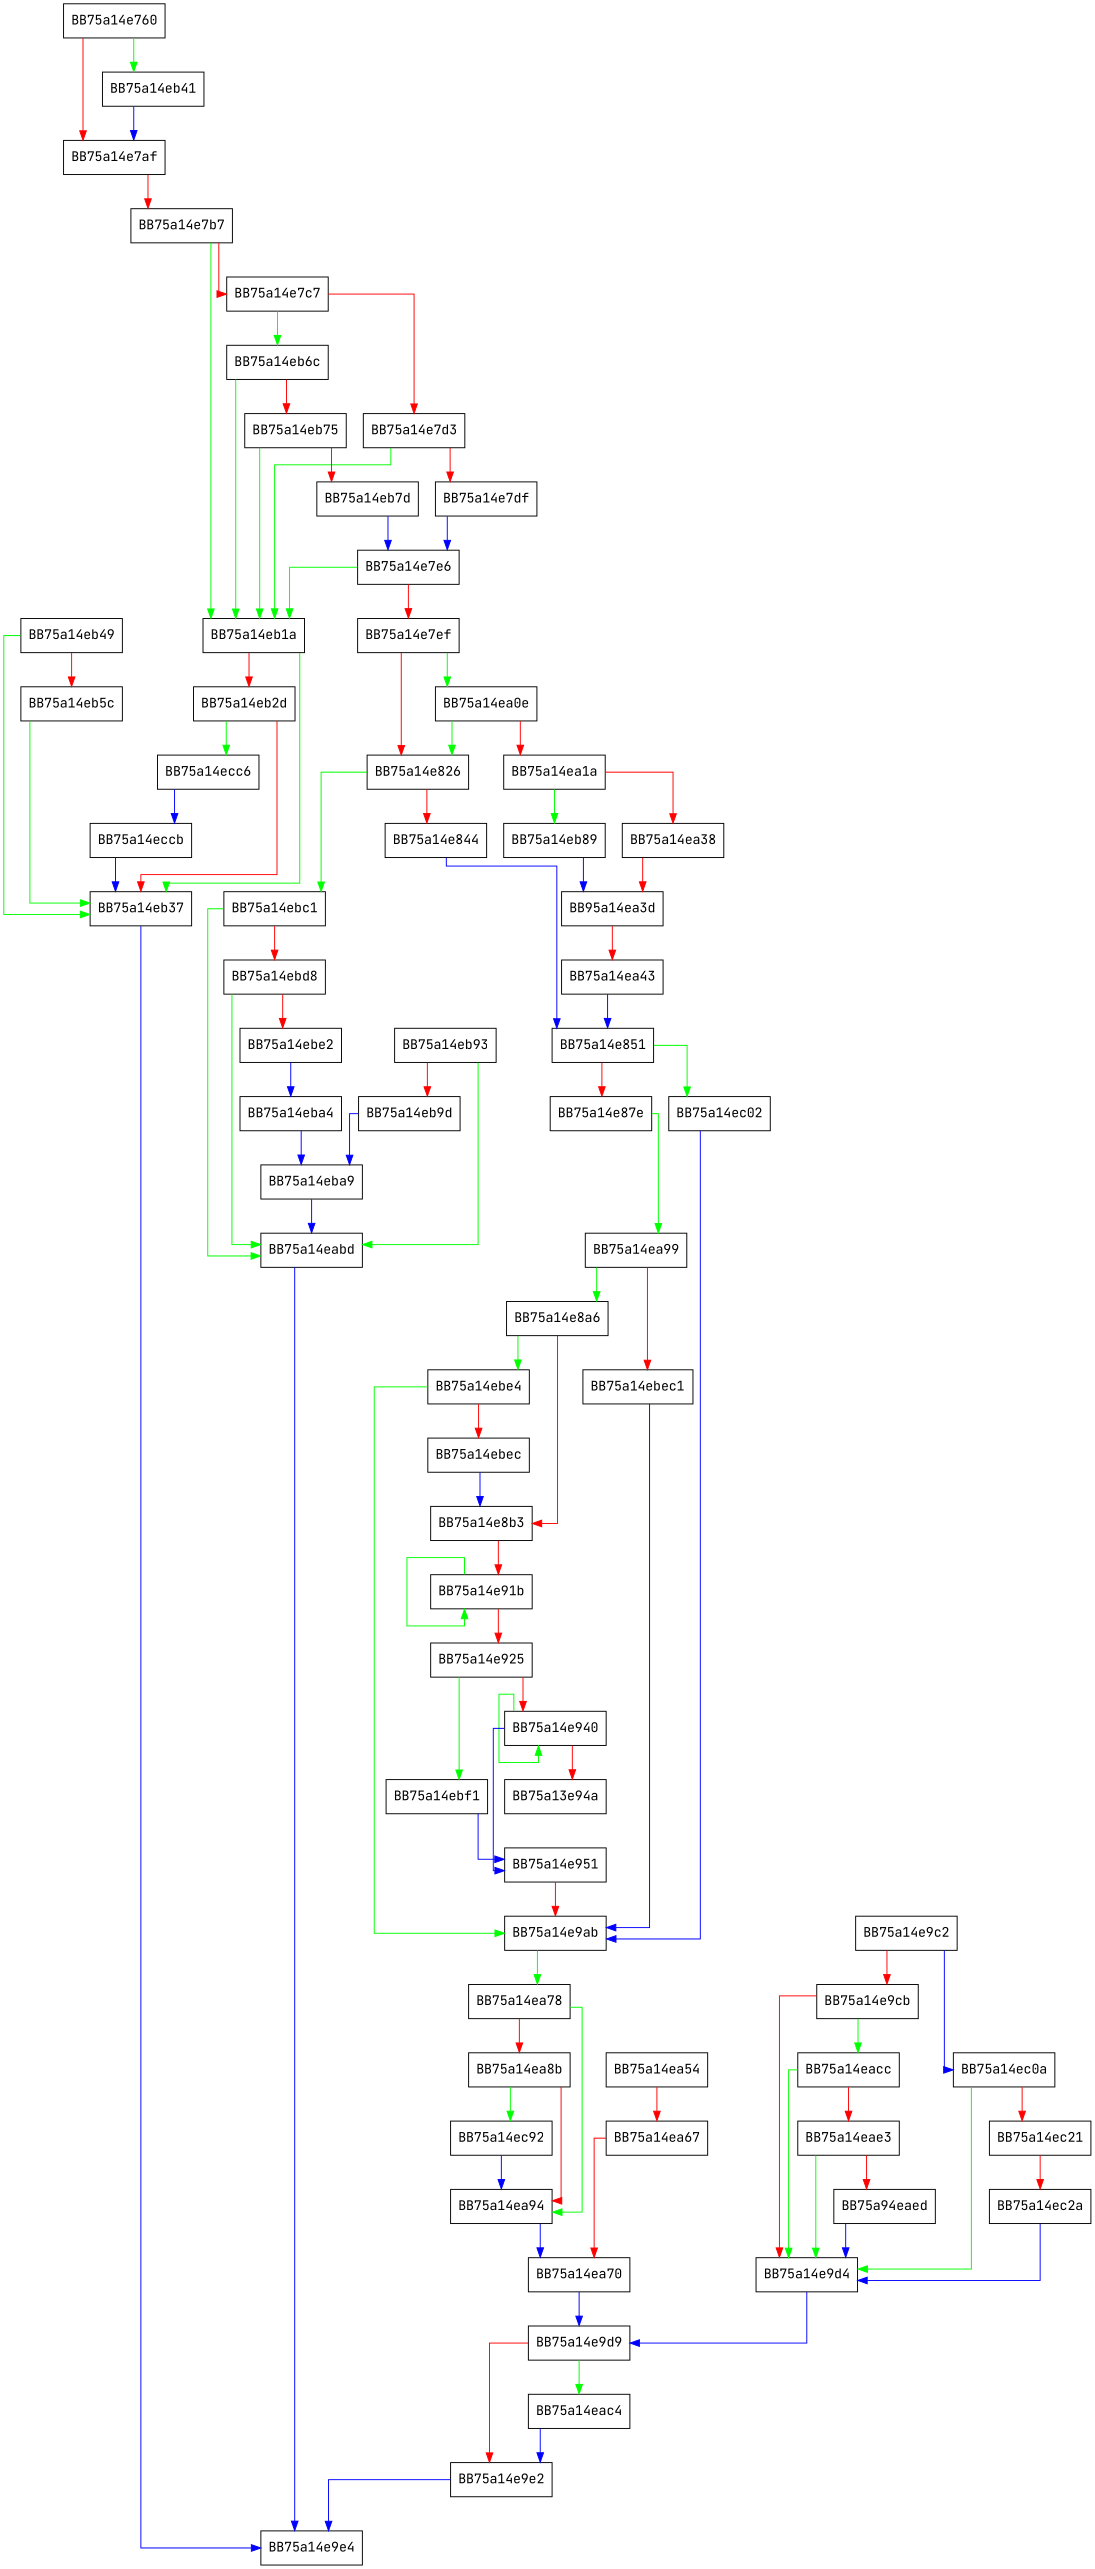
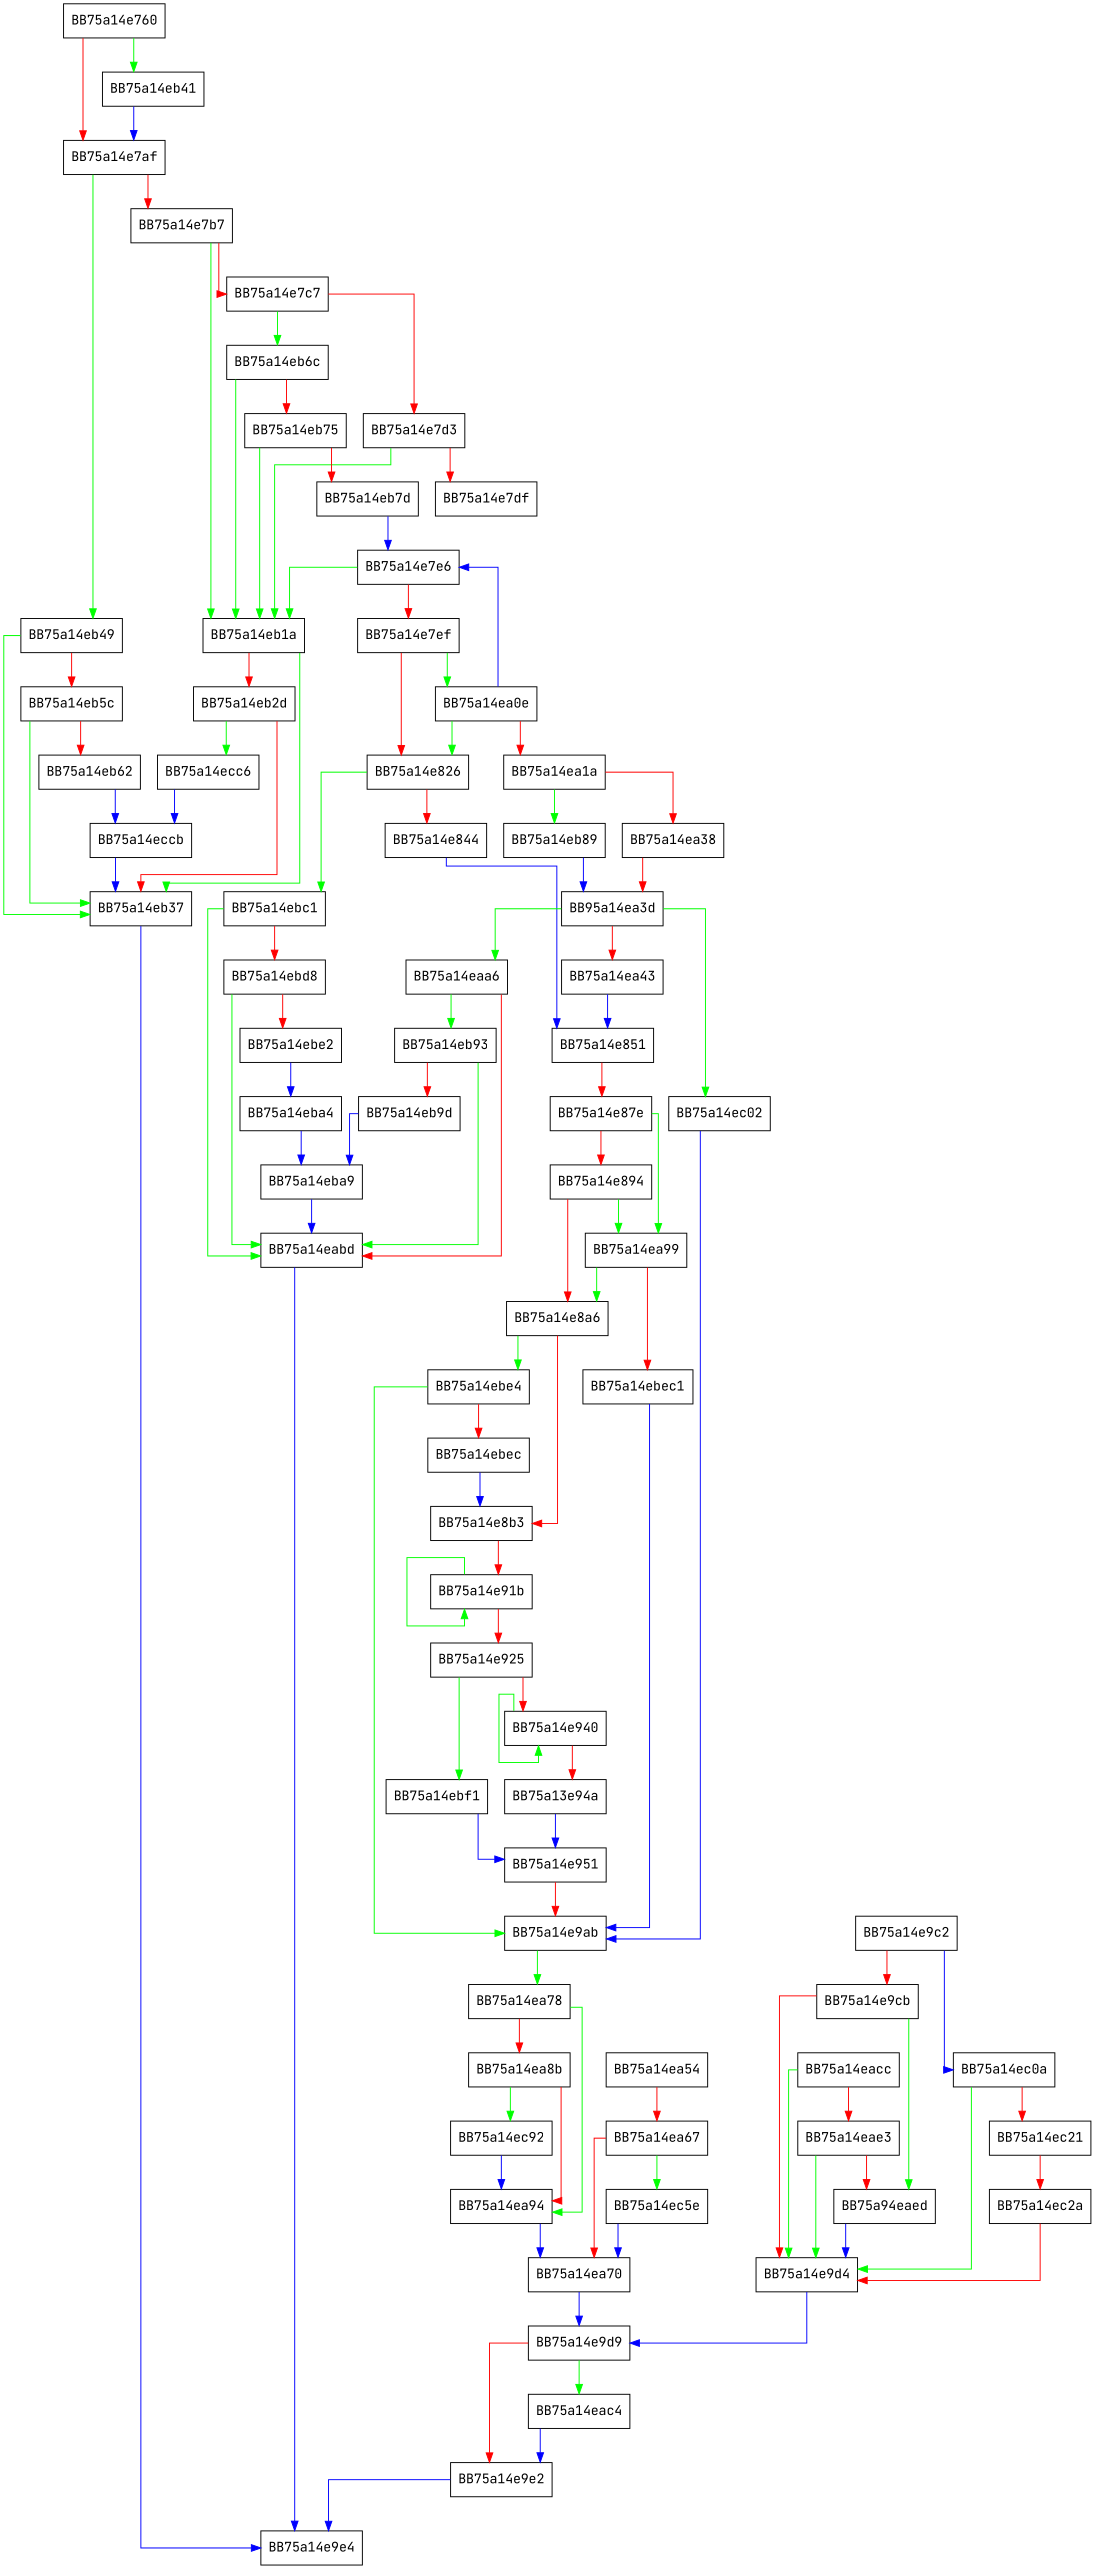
edge "BB75a14e7af" -> "BB75a14eb49": added
edge "BB75a14e7df" -> "BB75a14e7e6": now "BB75a14ea0e" -> "BB75a14e7e6"
node "BB75a14eb62": added
node "BB75a14eaa6": added
edge "BB75a14e851" -> "BB75a14ec02": now "BB95a14ea3d" -> "BB75a14ec02"
node "BB75a14e894": added
edge "BB75a14e940" -> "BB75a14e951": now "BB75a13e94a" -> "BB75a14e951"
edge "BB75a14e9cb" -> "BB75a14eacc": now "BB75a14e9cb" -> "BB75a94eaed"
node "BB75a14ec5e": added
edge "BB75a14ec2a" -> "BB75a14e9d4": color blue -> red
